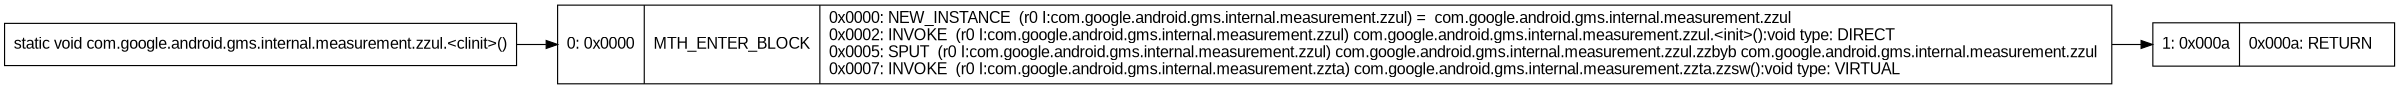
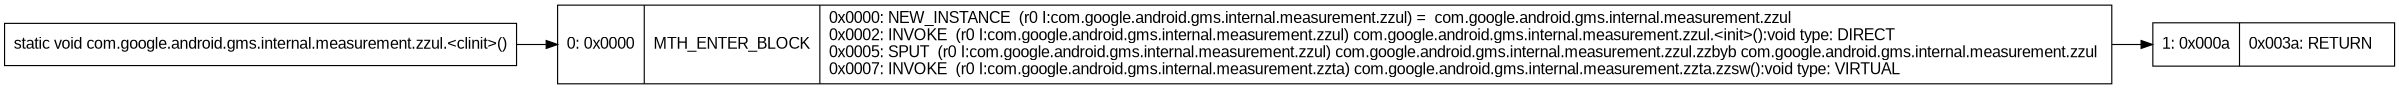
node "1: 0x000a": text "0x000a: RETURN" -> "0x003a: RETURN"
